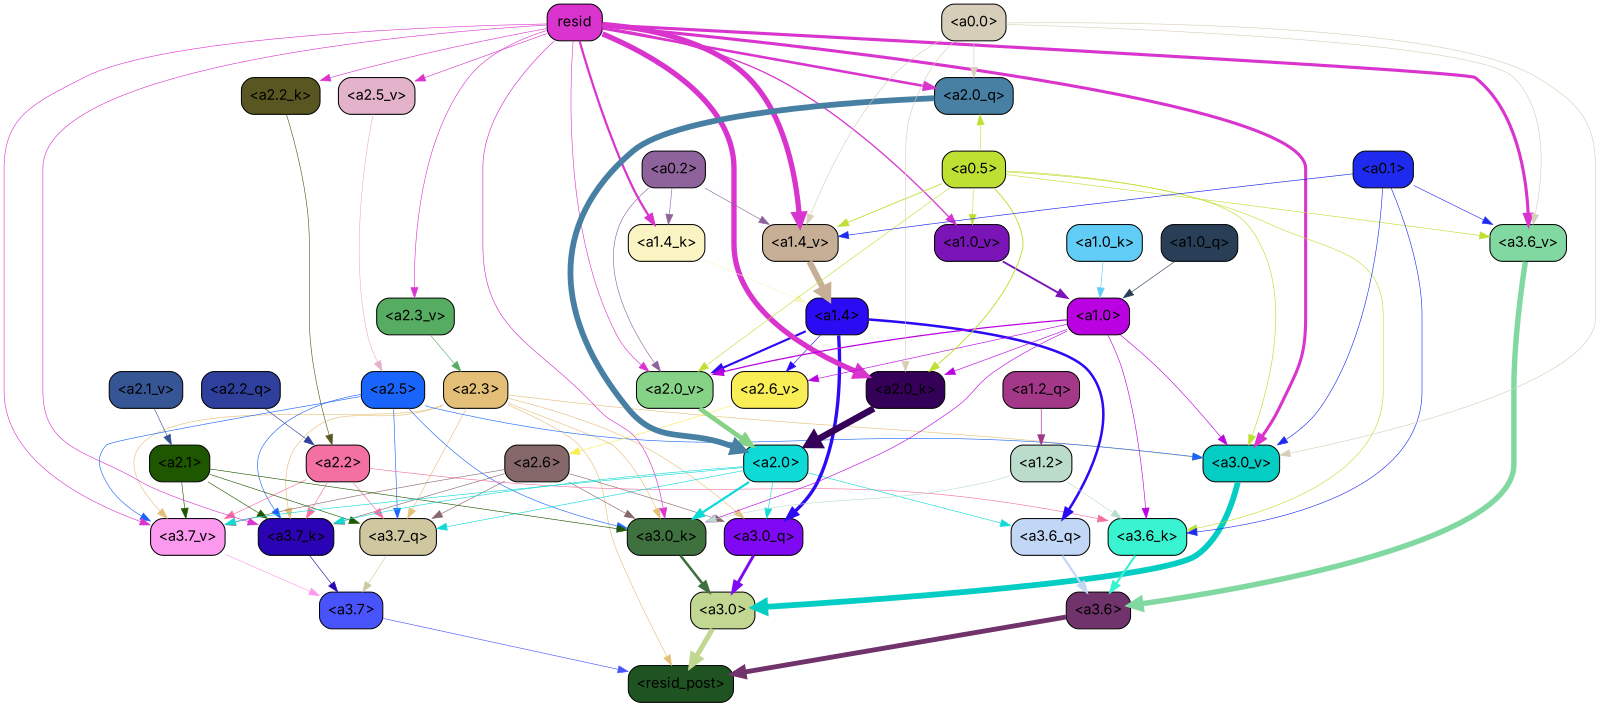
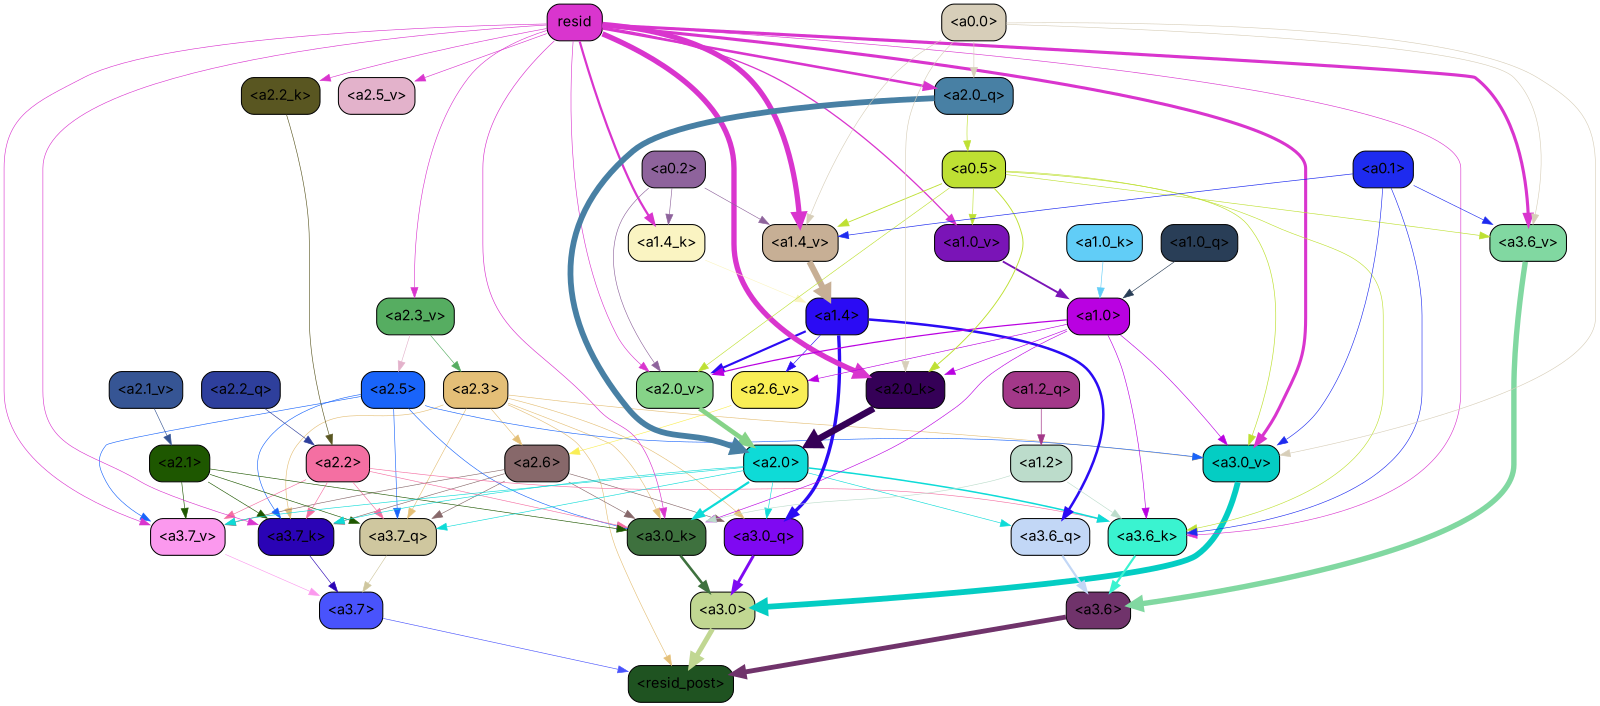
edge "resid" -> "<a3.6_k>": added
edge "<a0.5>" -> "<a2.0_q>": reversed
edge "<a2.5_v>" -> "<a2.5>": now "<a2.3_v>" -> "<a2.5>"
edge "<a2.3>" -> "<a3.7_v>": now "<a2.3>" -> "<a2.6>"
edge "<a2.0>" -> "<a3.6_k>": added
edge "<a2.2>" -> "<a3.0_k>": added
